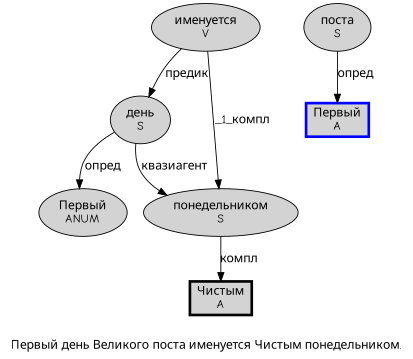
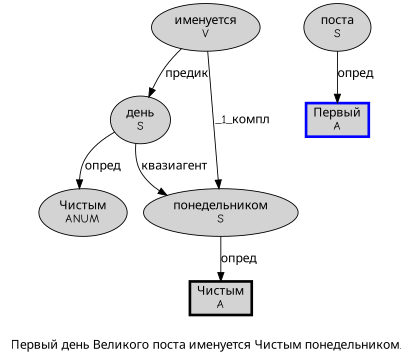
node "Первый ANUM": label "Первый ANUM" -> "Чистым ANUM"
edge "понедельником S" -> "Чистым A": label "компл" -> "опред"
